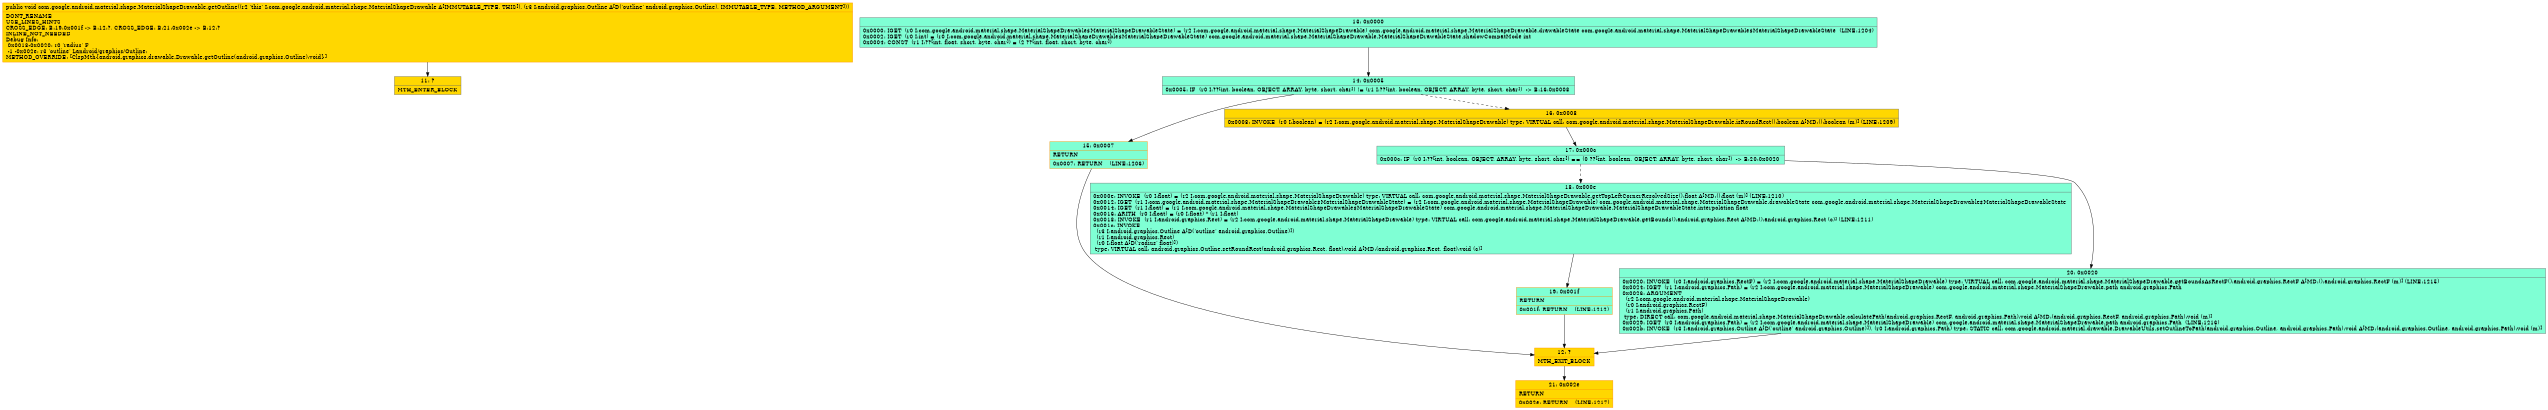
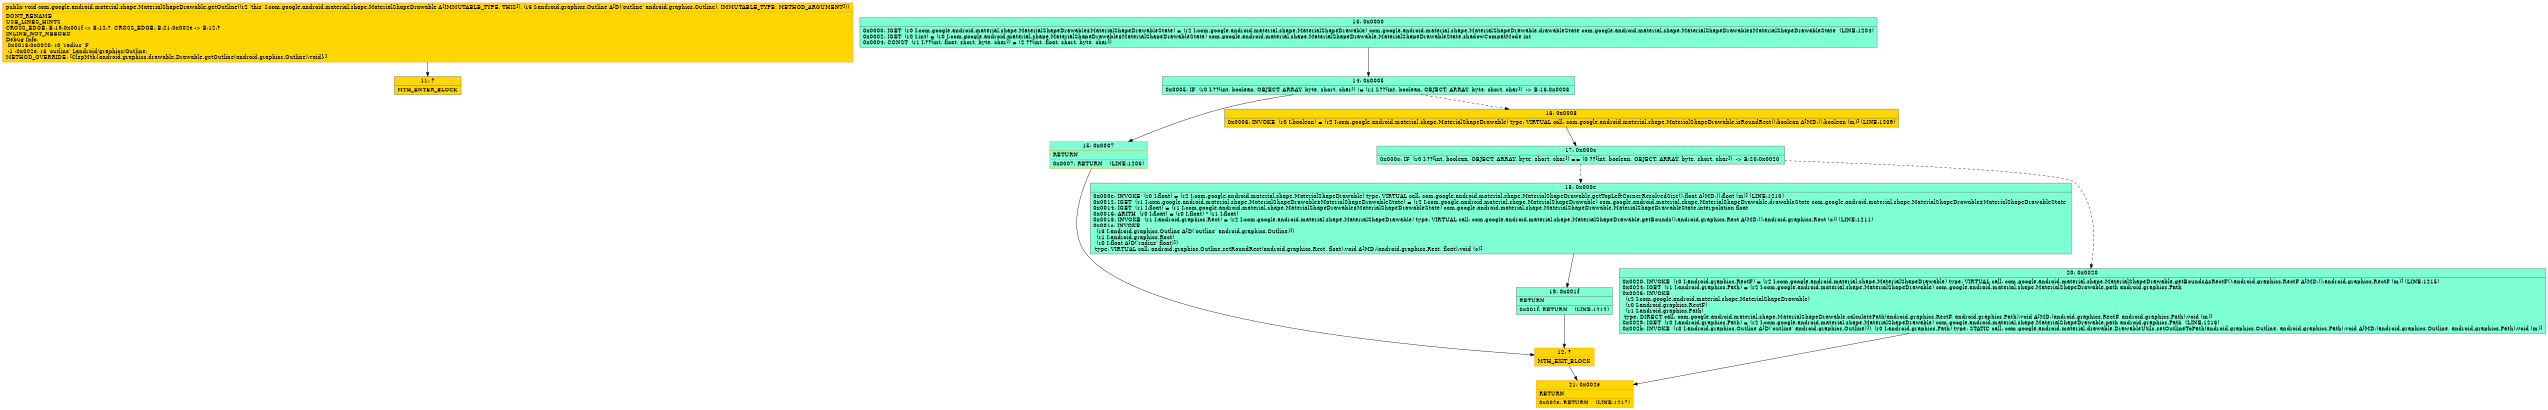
edge "17: 0x000c" -> "20: 0x0020": style solid -> dashed
node "20: 0x0020": text "0x0026: ARGUMENT" -> "0x0026: INVOKE"
node "19: 0x001f": color darkorange -> gray40
edge "20: 0x0020" -> "12: ?": now "20: 0x0020" -> "21: 0x002e"
